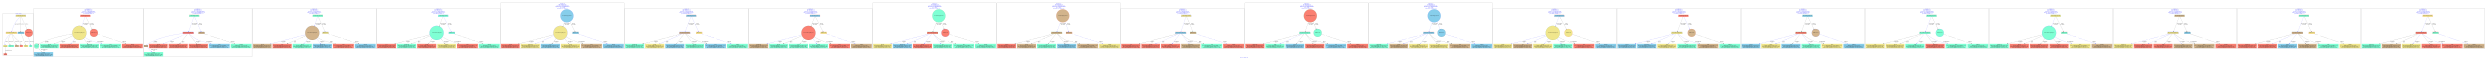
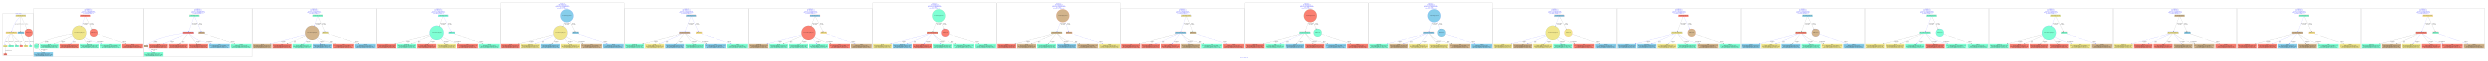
node "CAPTION": fillcolor tan -> aquamarine
